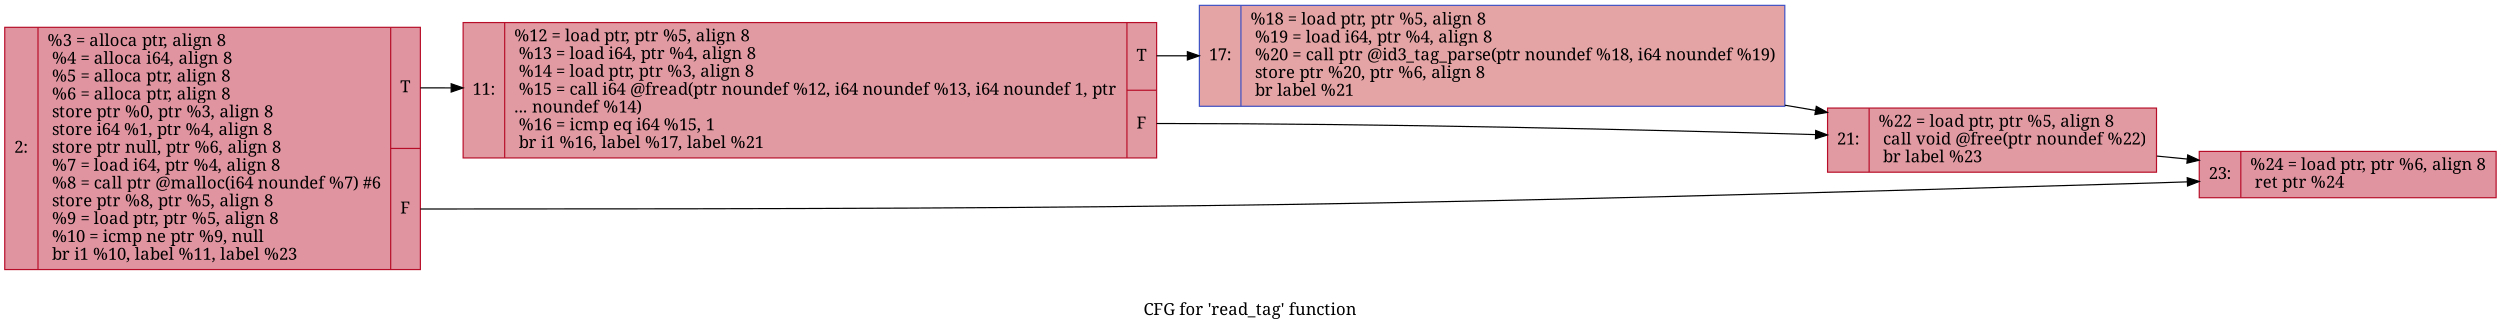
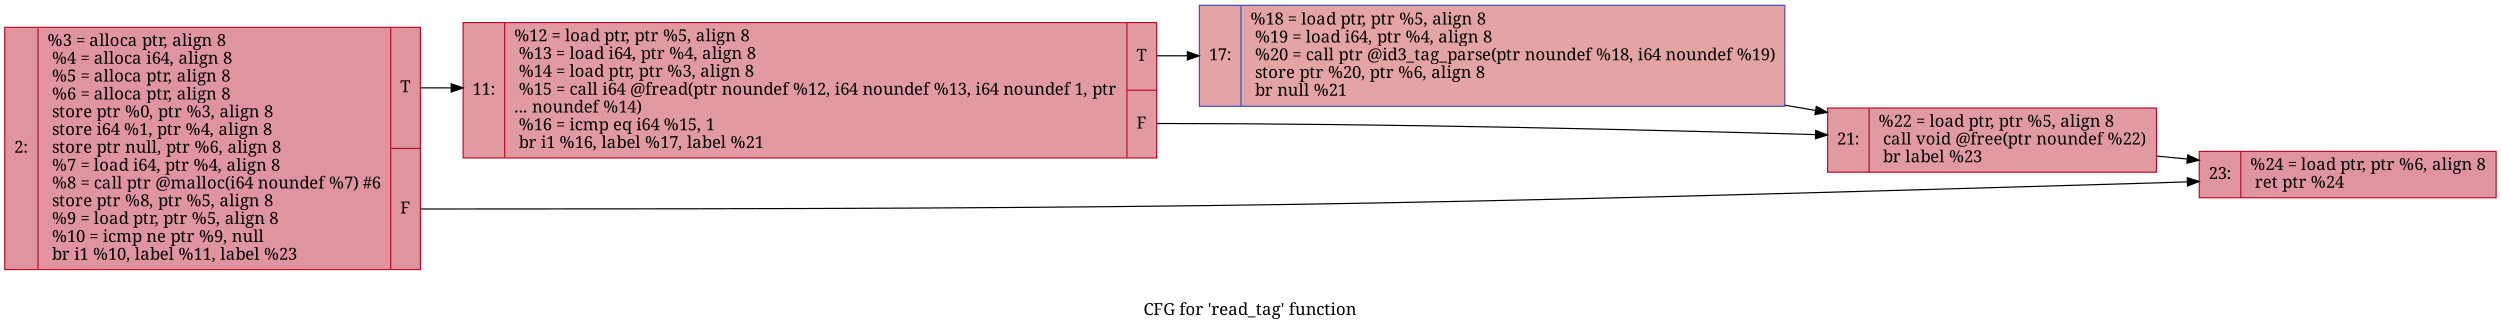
node "17:": text "br label %21" -> "br null %21"
